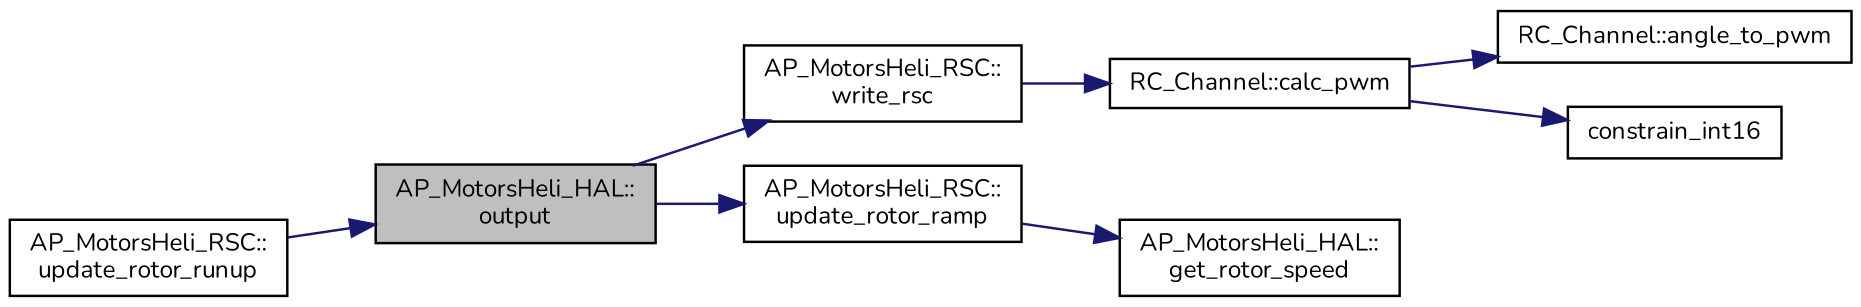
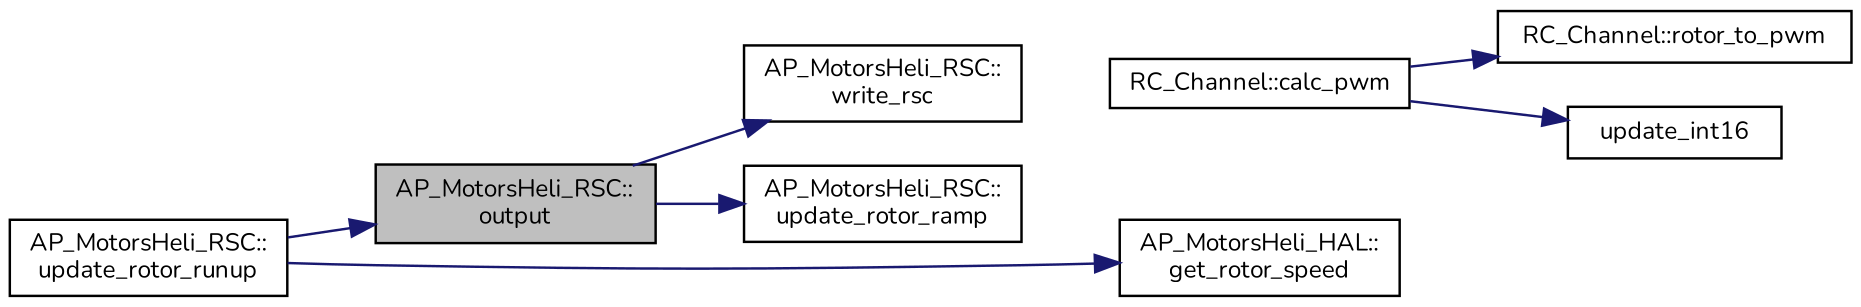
node "RC_Channel::angle_to_pwm": label "RC_Channel::angle_to_pwm" -> "RC_Channel::rotor_to_pwm"
edge "AP_MotorsHeli_RSC:: write_rsc" -> "RC_Channel::calc_pwm": removed
node "constrain_int16": label "constrain_int16" -> "update_int16"
node "AP_MotorsHeli_HAL:: output": label "AP_MotorsHeli_HAL:: output" -> "AP_MotorsHeli_RSC:: output"
edge "AP_MotorsHeli_RSC:: update_rotor_ramp" -> "AP_MotorsHeli_HAL:: get_rotor_speed": now "AP_MotorsHeli_RSC:: update_rotor_runup" -> "AP_MotorsHeli_HAL:: get_rotor_speed"
